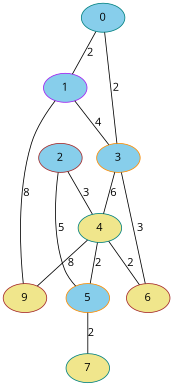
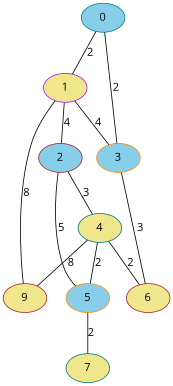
node "1": fillcolor skyblue -> khaki
edge "1" -- "2": added, label "4"
edge "3" -- "4": removed, label "6"
